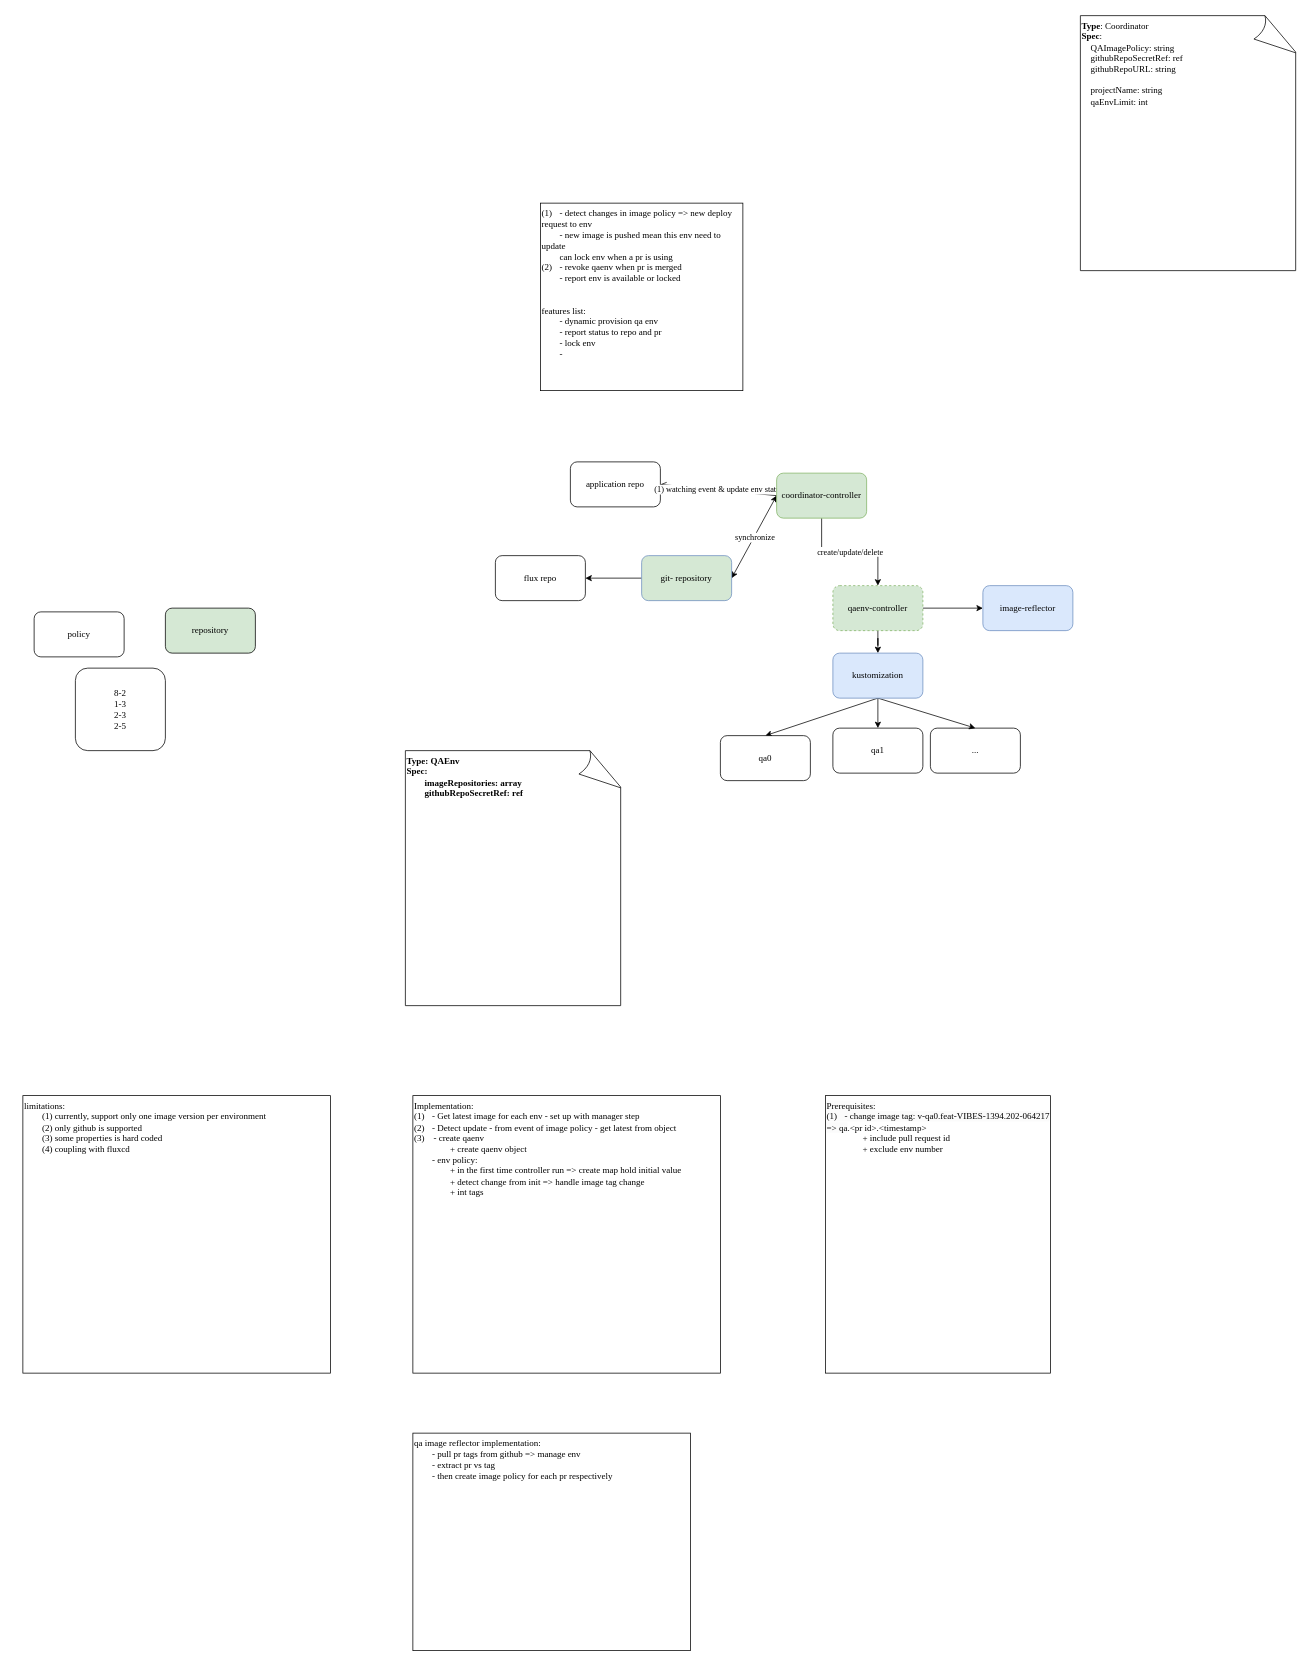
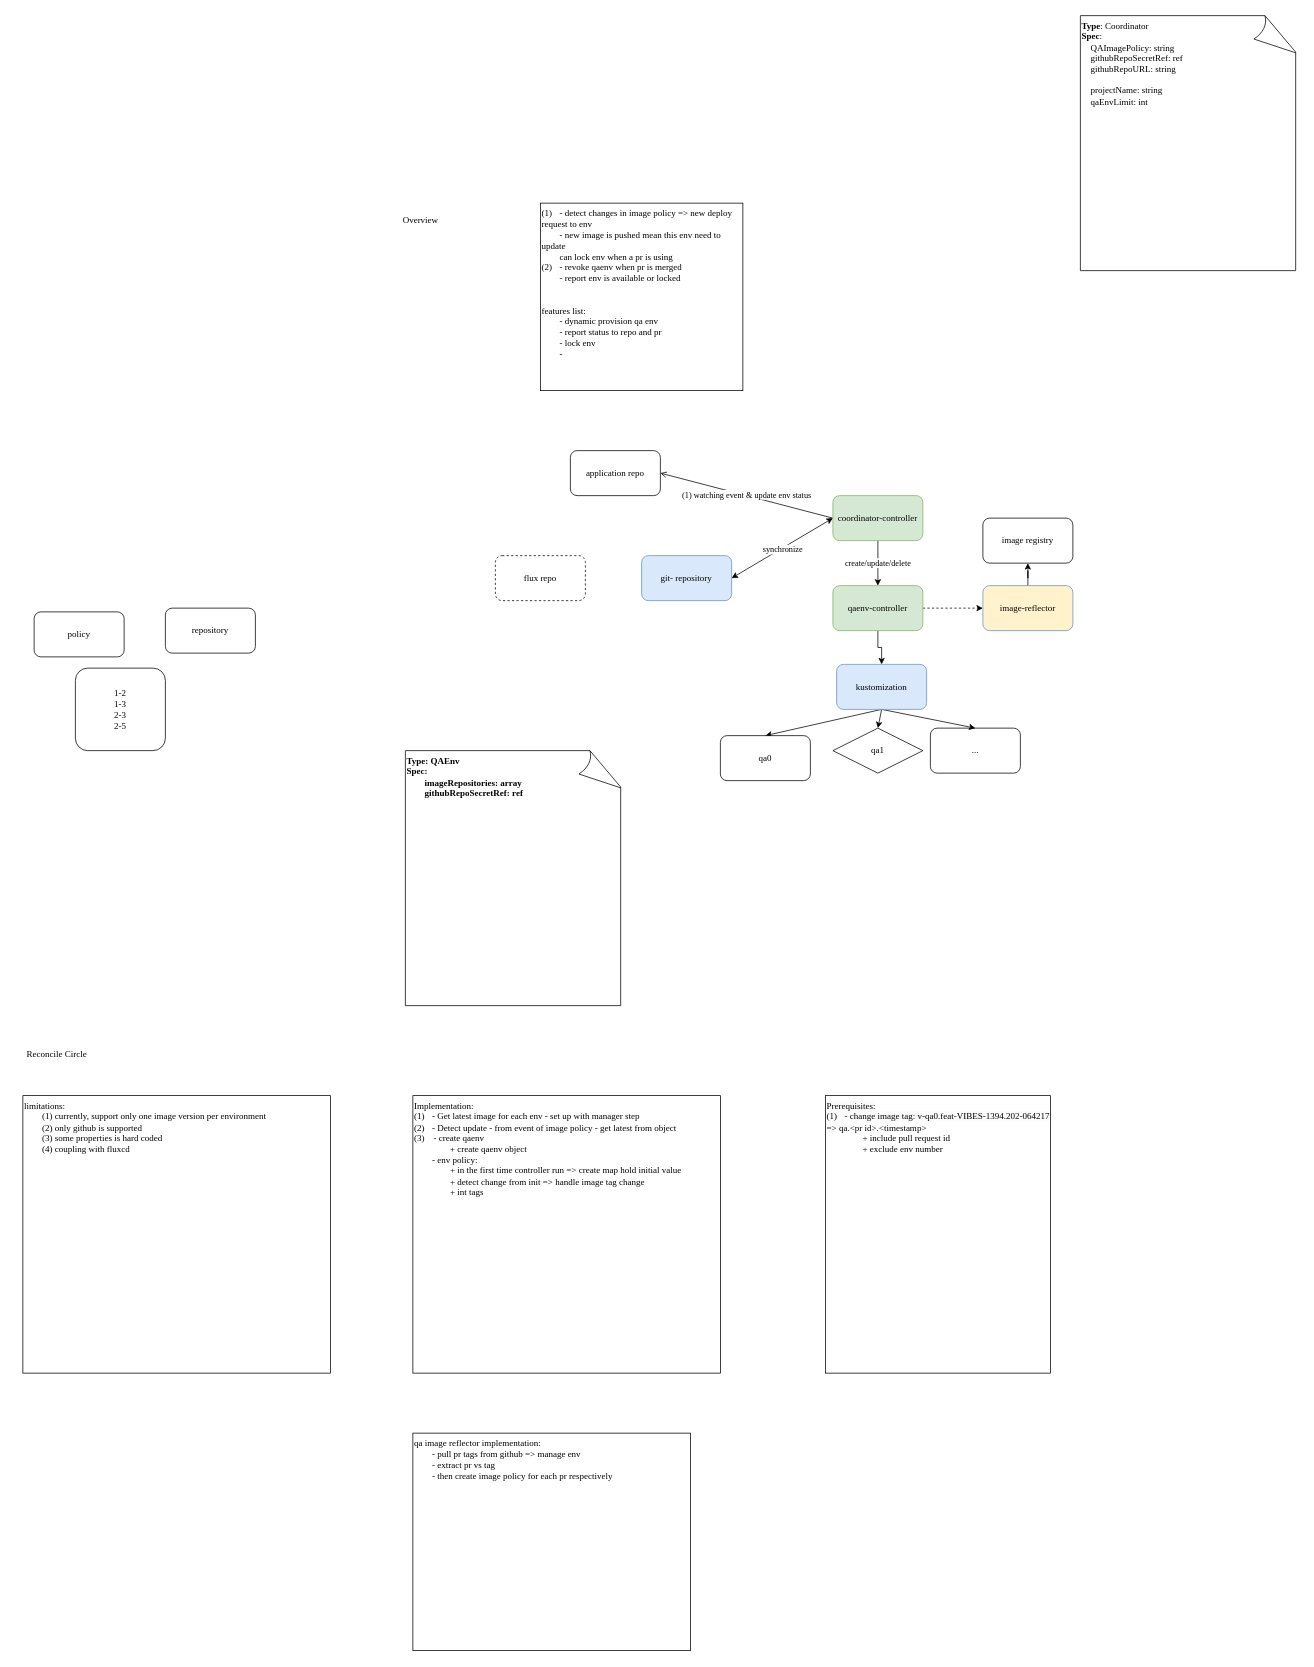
node "Overview": added
node "application repo": moved (615, 484) -> (615, 473)
node "coordinator-controller": moved (822, 495) -> (878, 518)
node "image registry": added
edge "image-reflector" -> "image registry": added
node "flux repo": style solid -> dashed
edge "git- repository" -> "flux repo": removed
node "git- repository": fillcolor #d5e8d4 -> #dae8fc
node "qaenv-controller": style dashed -> solid
edge "qaenv-controller" -> "image-reflector": style solid -> dashed
node "image-reflector": fillcolor #dae8fc -> #fff2cc
node "repository": fillcolor #d5e8d4 -> #ffffff
node "kustomization": moved (878, 675) -> (882, 687)
node "8-2 1-3 2-3 2-5": label "8-2 1-3 2-3 2-5" -> "1-2 1-3 2-3 2-5"
node "qa1": shape rounded rectangle -> diamond
node "Reconcile Circle": added
